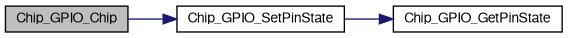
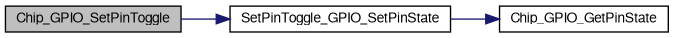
node "Chip_GPIO_Chip": label "Chip_GPIO_Chip" -> "Chip_GPIO_SetPinToggle"
node "Chip_GPIO_SetPinState": label "Chip_GPIO_SetPinState" -> "SetPinToggle_GPIO_SetPinState"
